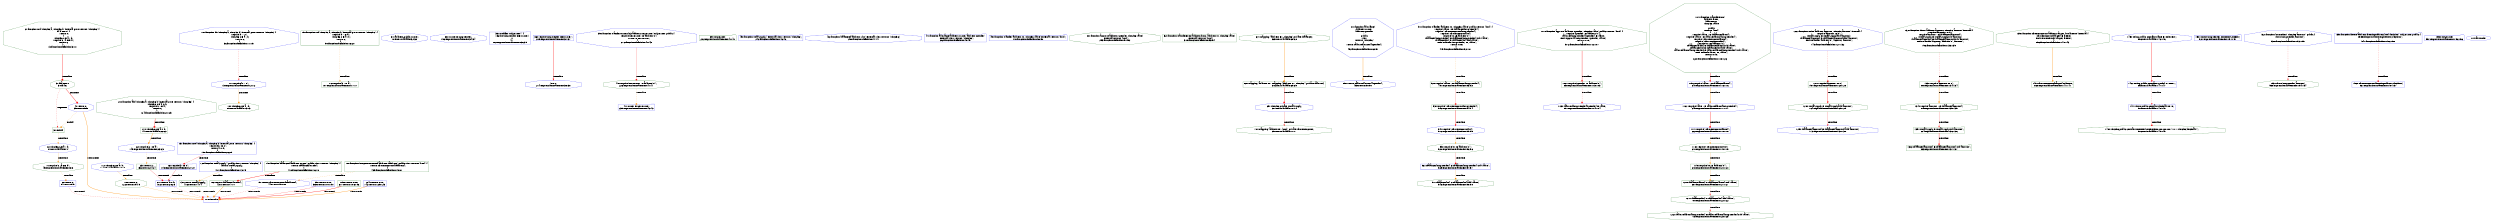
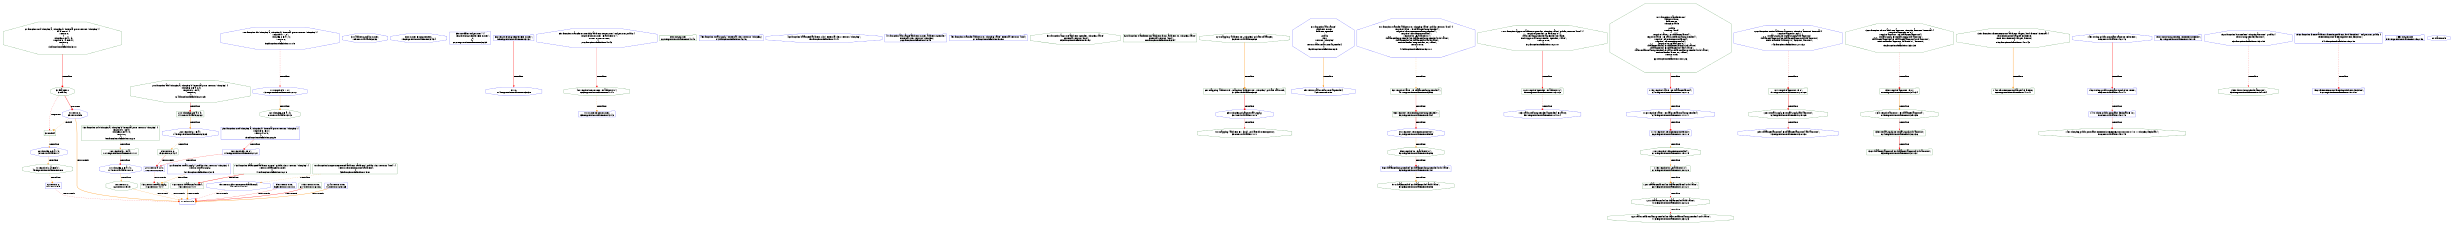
edge "11_ require(b > 0); 73-expression_statement-12-12" -> "12_ uint256 c = a / b; 80-new_variable-13-13": label "pos_next" -> "next_line"
edge "16_ require(b <= a); 107-expression_statement-17-17" -> "17_ uint256 c = a - b; 114-new_variable-18-18": added, label "next_line"
edge "27_ return a % b; 182-return-28-28" -> "0_ exit_node": now "27_ return a % b; 182-return-28-28" -> "73_ return _totalSupply; 416-return-74-74"
